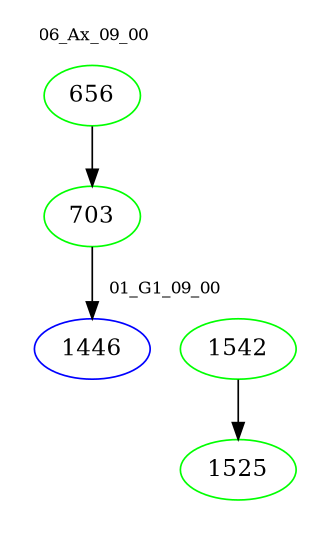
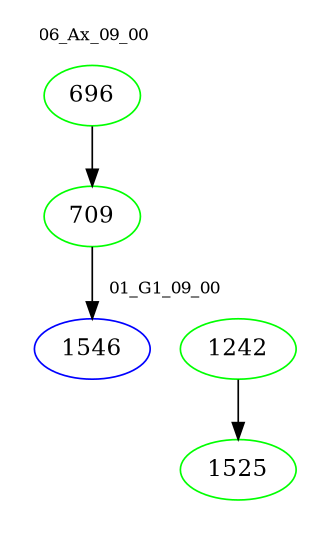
node "656": label "656" -> "696"
node "703": label "703" -> "709"
node "1446": label "1446" -> "1546"
node "1542": label "1542" -> "1242"
